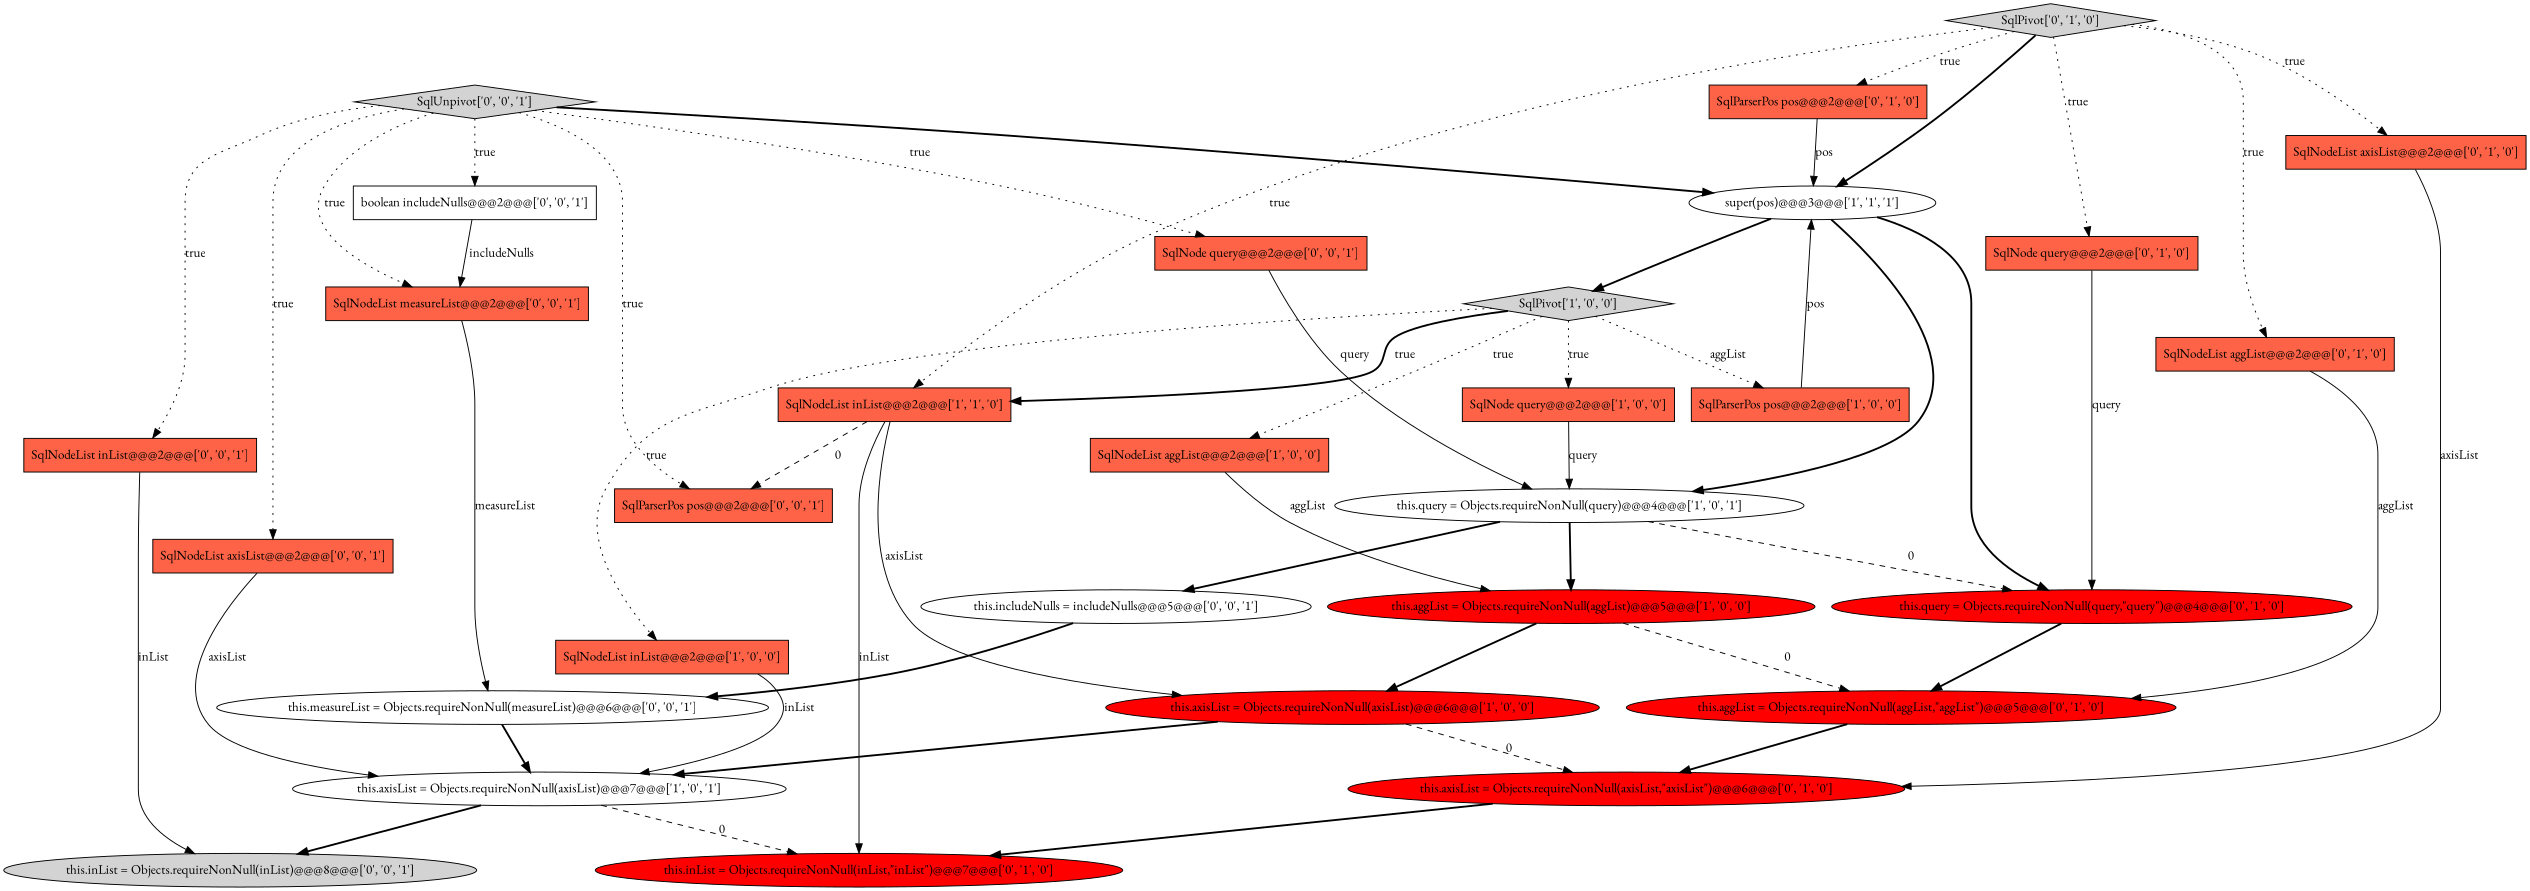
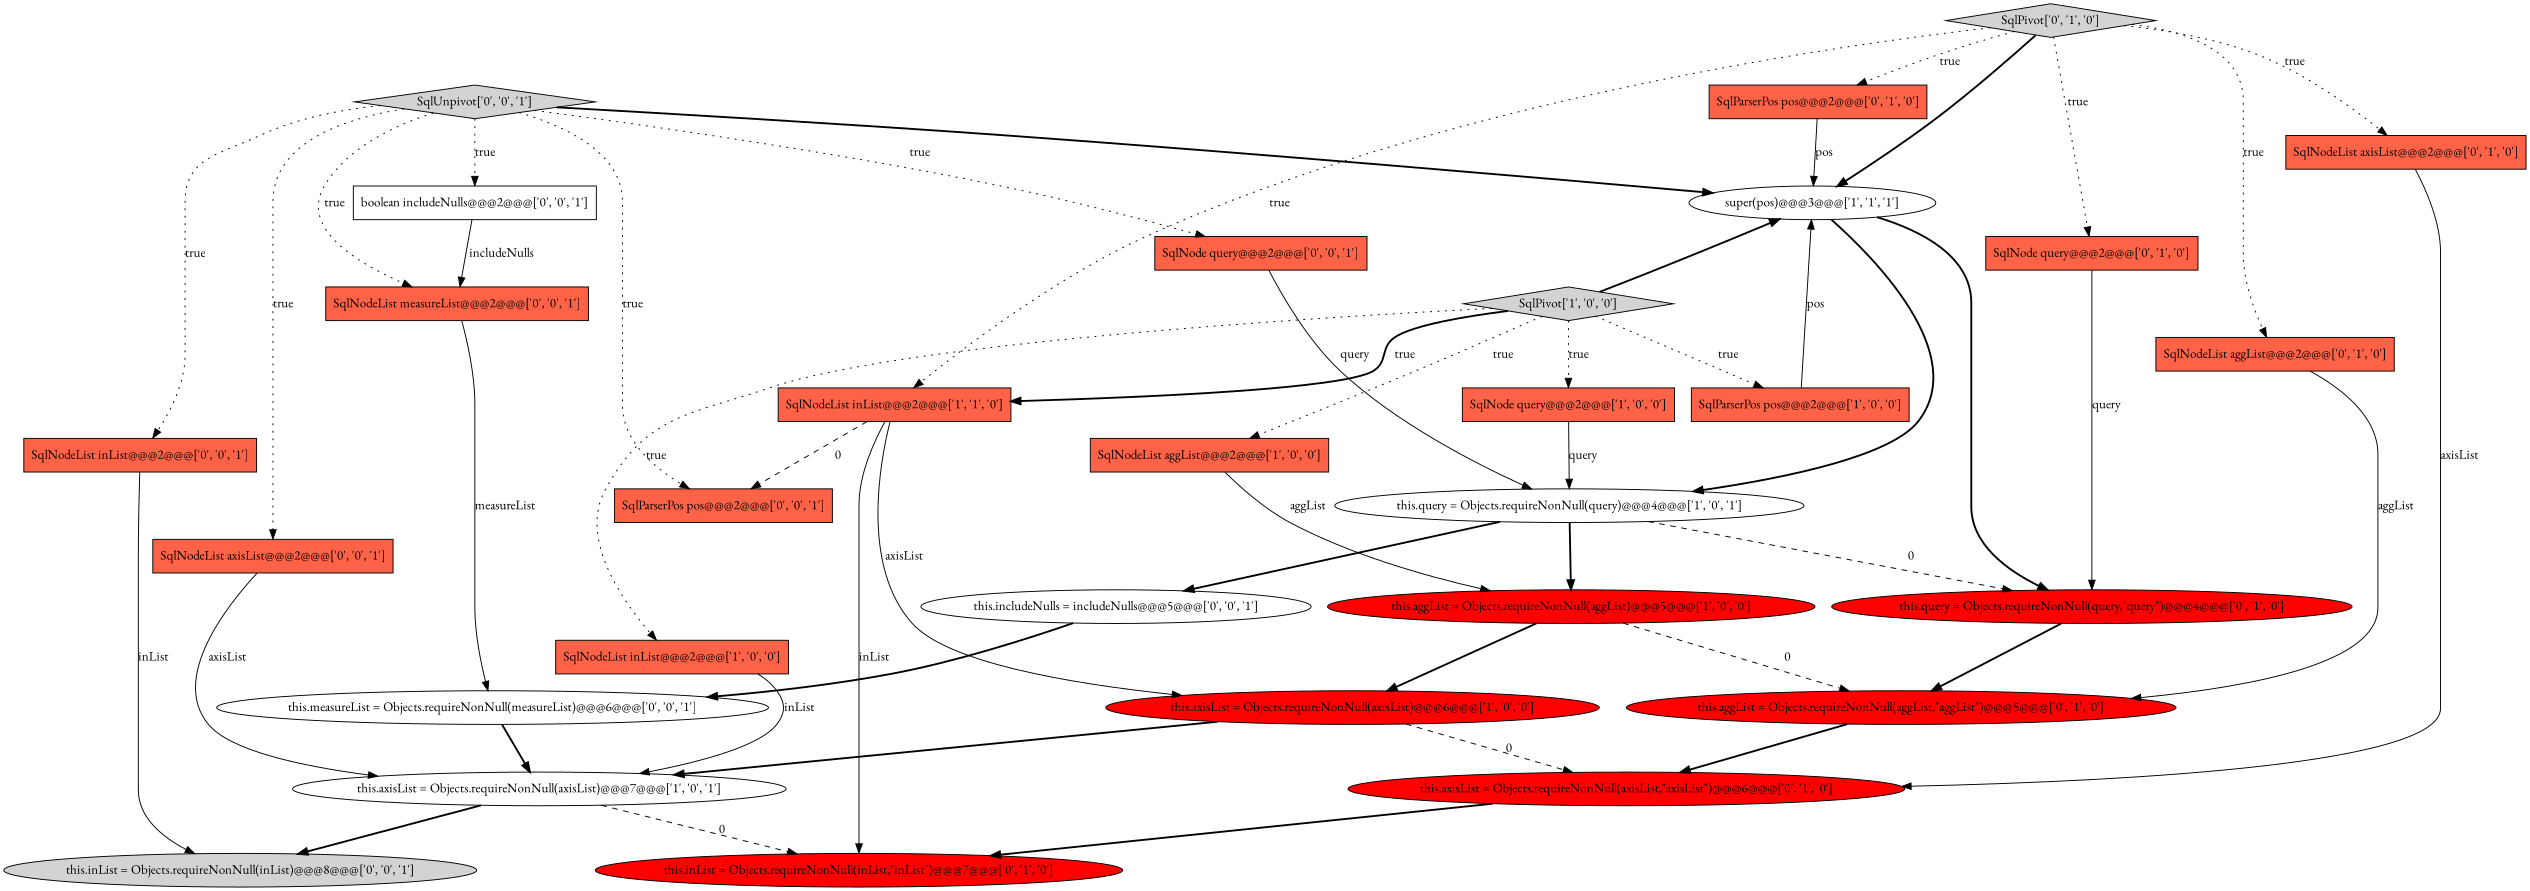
edge "super(pos)@@@3@@@['1', '1', '1']" -> "SqlPivot['1', '0', '0']": reversed
edge "SqlPivot['1', '0', '0']" -> "SqlParserPos pos@@@2@@@['1', '0', '0']": label "aggList" -> "true"
